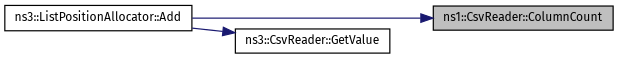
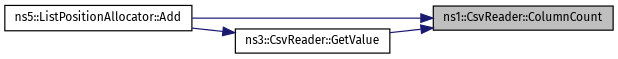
node "ns3::ListPositionAllocator::Add": label "ns3::ListPositionAllocator::Add" -> "ns5::ListPositionAllocator::Add"
edge "ns3::CsvReader::GetValue" -> "ns1::CsvReader::ColumnCount": added
